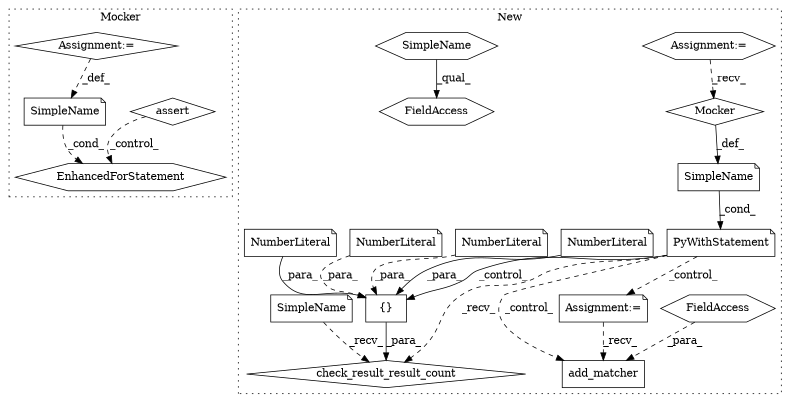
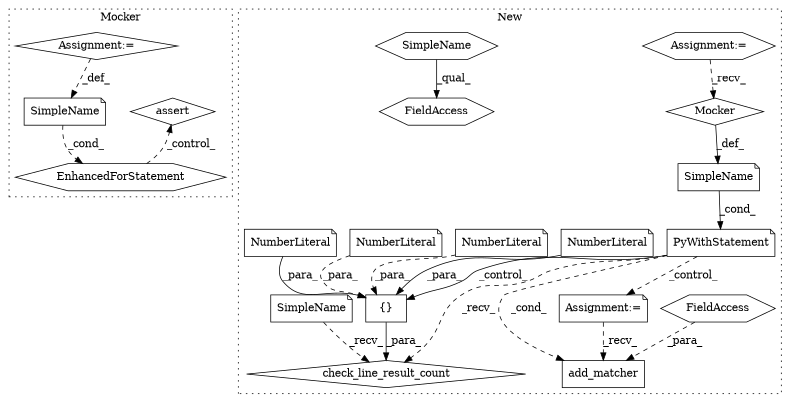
edge "assert" -> "EnhancedForStatement": reversed
edge "PyWithStatement" -> "add_matcher": label "_control_" -> "_cond_"
node "check_result_result_count": label "check_result_result_count" -> "check_line_result_count"
